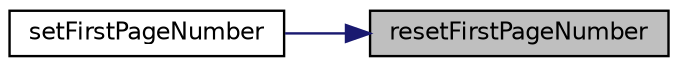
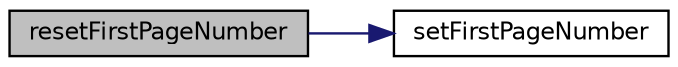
edge "setFirstPageNumber" -> "resetFirstPageNumber": reversed
